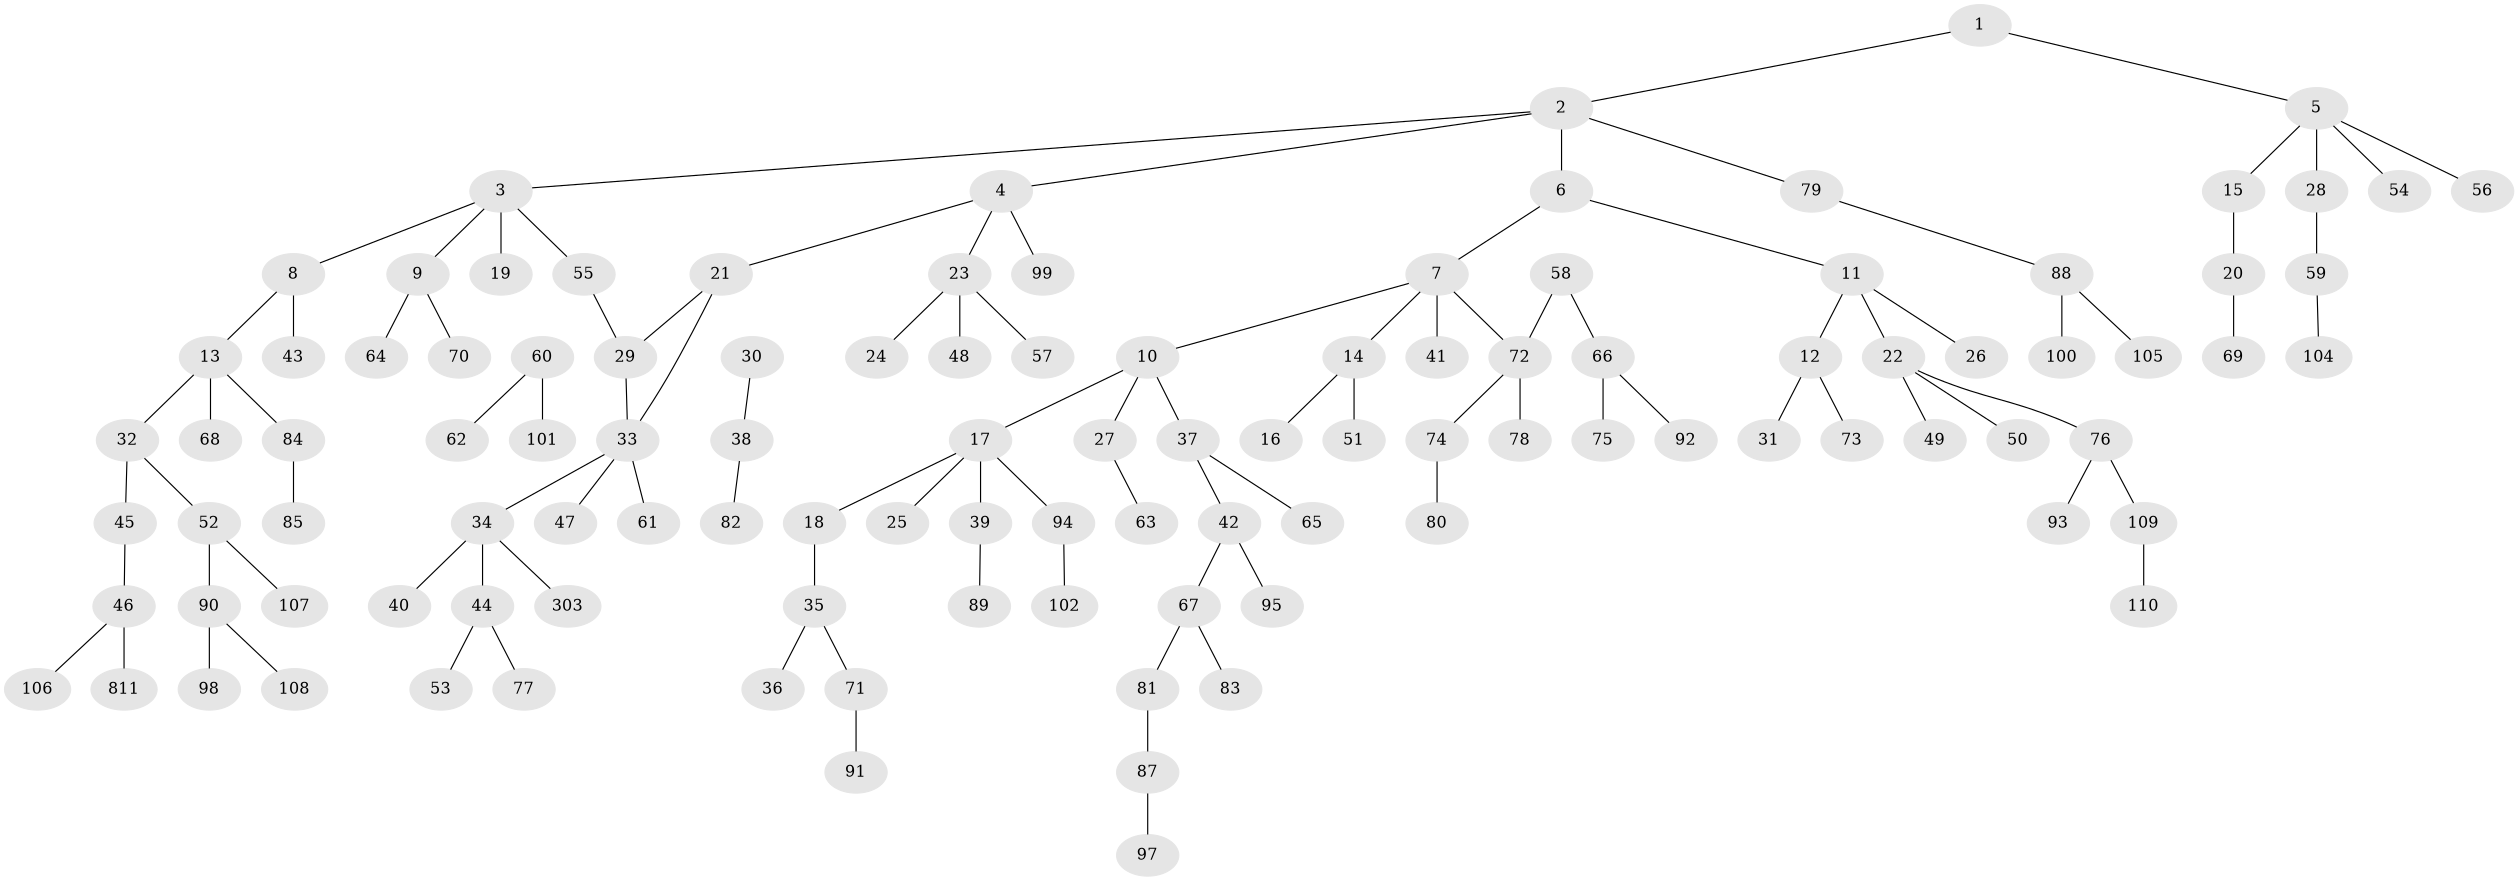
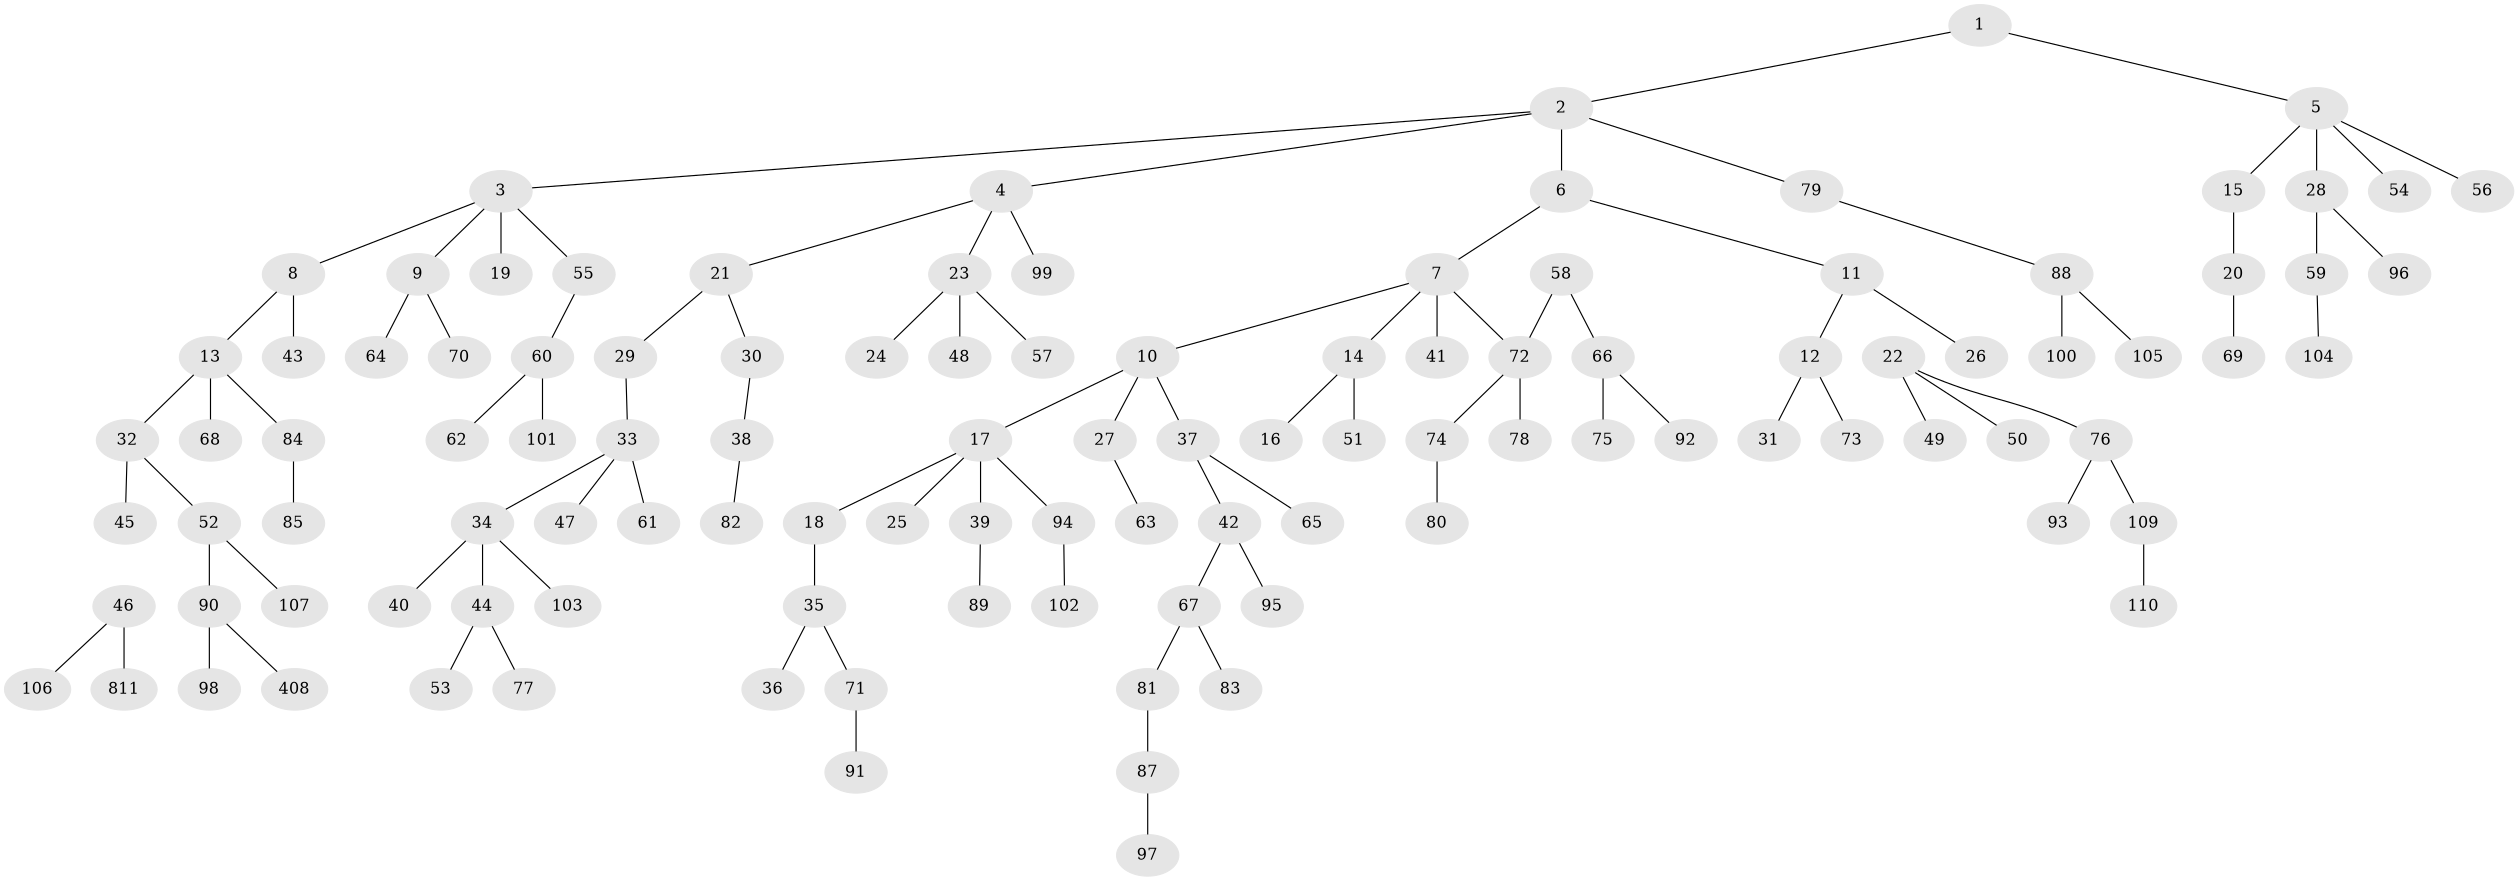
node "96": added
edge "55" -- "29": now "55" -- "60"
edge "11" -- "22": removed
edge "21" -- "33": now "21" -- "30"
edge "45" -- "46": removed
node "303": label "303" -> "103"
node "108": label "108" -> "408"
